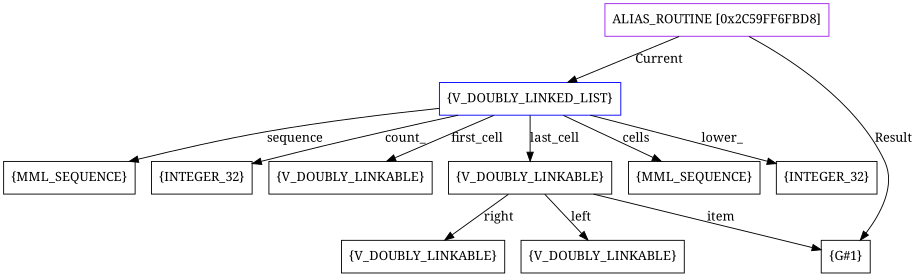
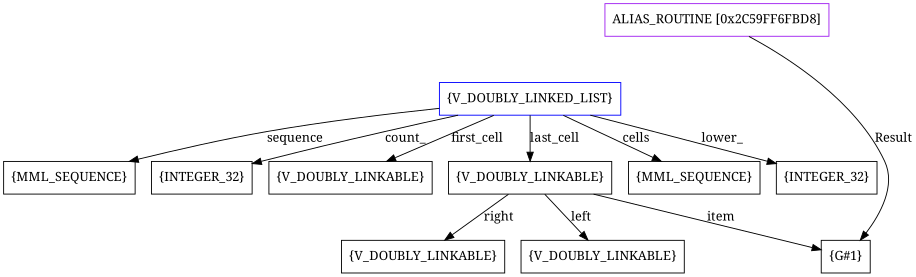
edge "ALIAS_ROUTINE [0x2C59FF6FBD8]" -> "{V_DOUBLY_LINKED_LIST}": removed, label "Current"
